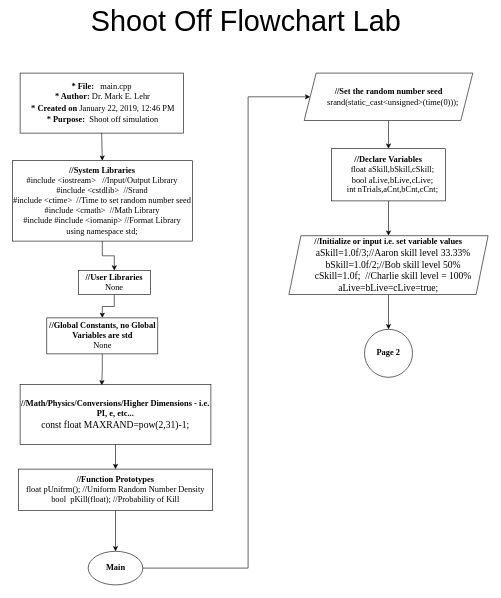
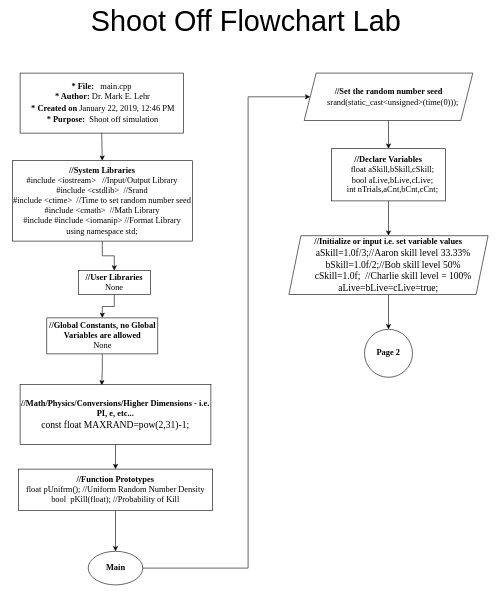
node "//Global Constants, no Global Variables are std None": label "//Global Constants, no Global Variables are std None" -> "//Global Constants, no Global Variables are allowed None"
